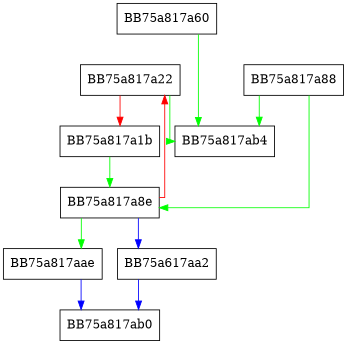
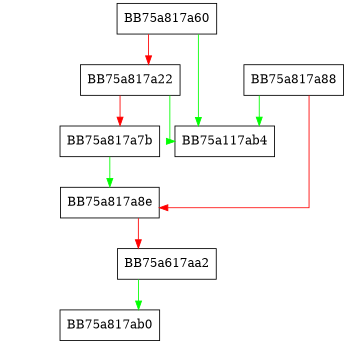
node "BB75a817a1b": label "BB75a817a1b" -> "BB75a817a7b"
node "BB75a817ab4": label "BB75a817ab4" -> "BB75a117ab4"
edge "BB75a817a8e" -> "BB75a817a22": now "BB75a817a60" -> "BB75a817a22"
edge "BB75a817a88" -> "BB75a817a8e": color green -> red
edge "BB75a817a8e" -> "BB75a617aa2": color blue -> red
node "BB75a817aae": removed
edge "BB75a617aa2" -> "BB75a817ab0": color blue -> green
